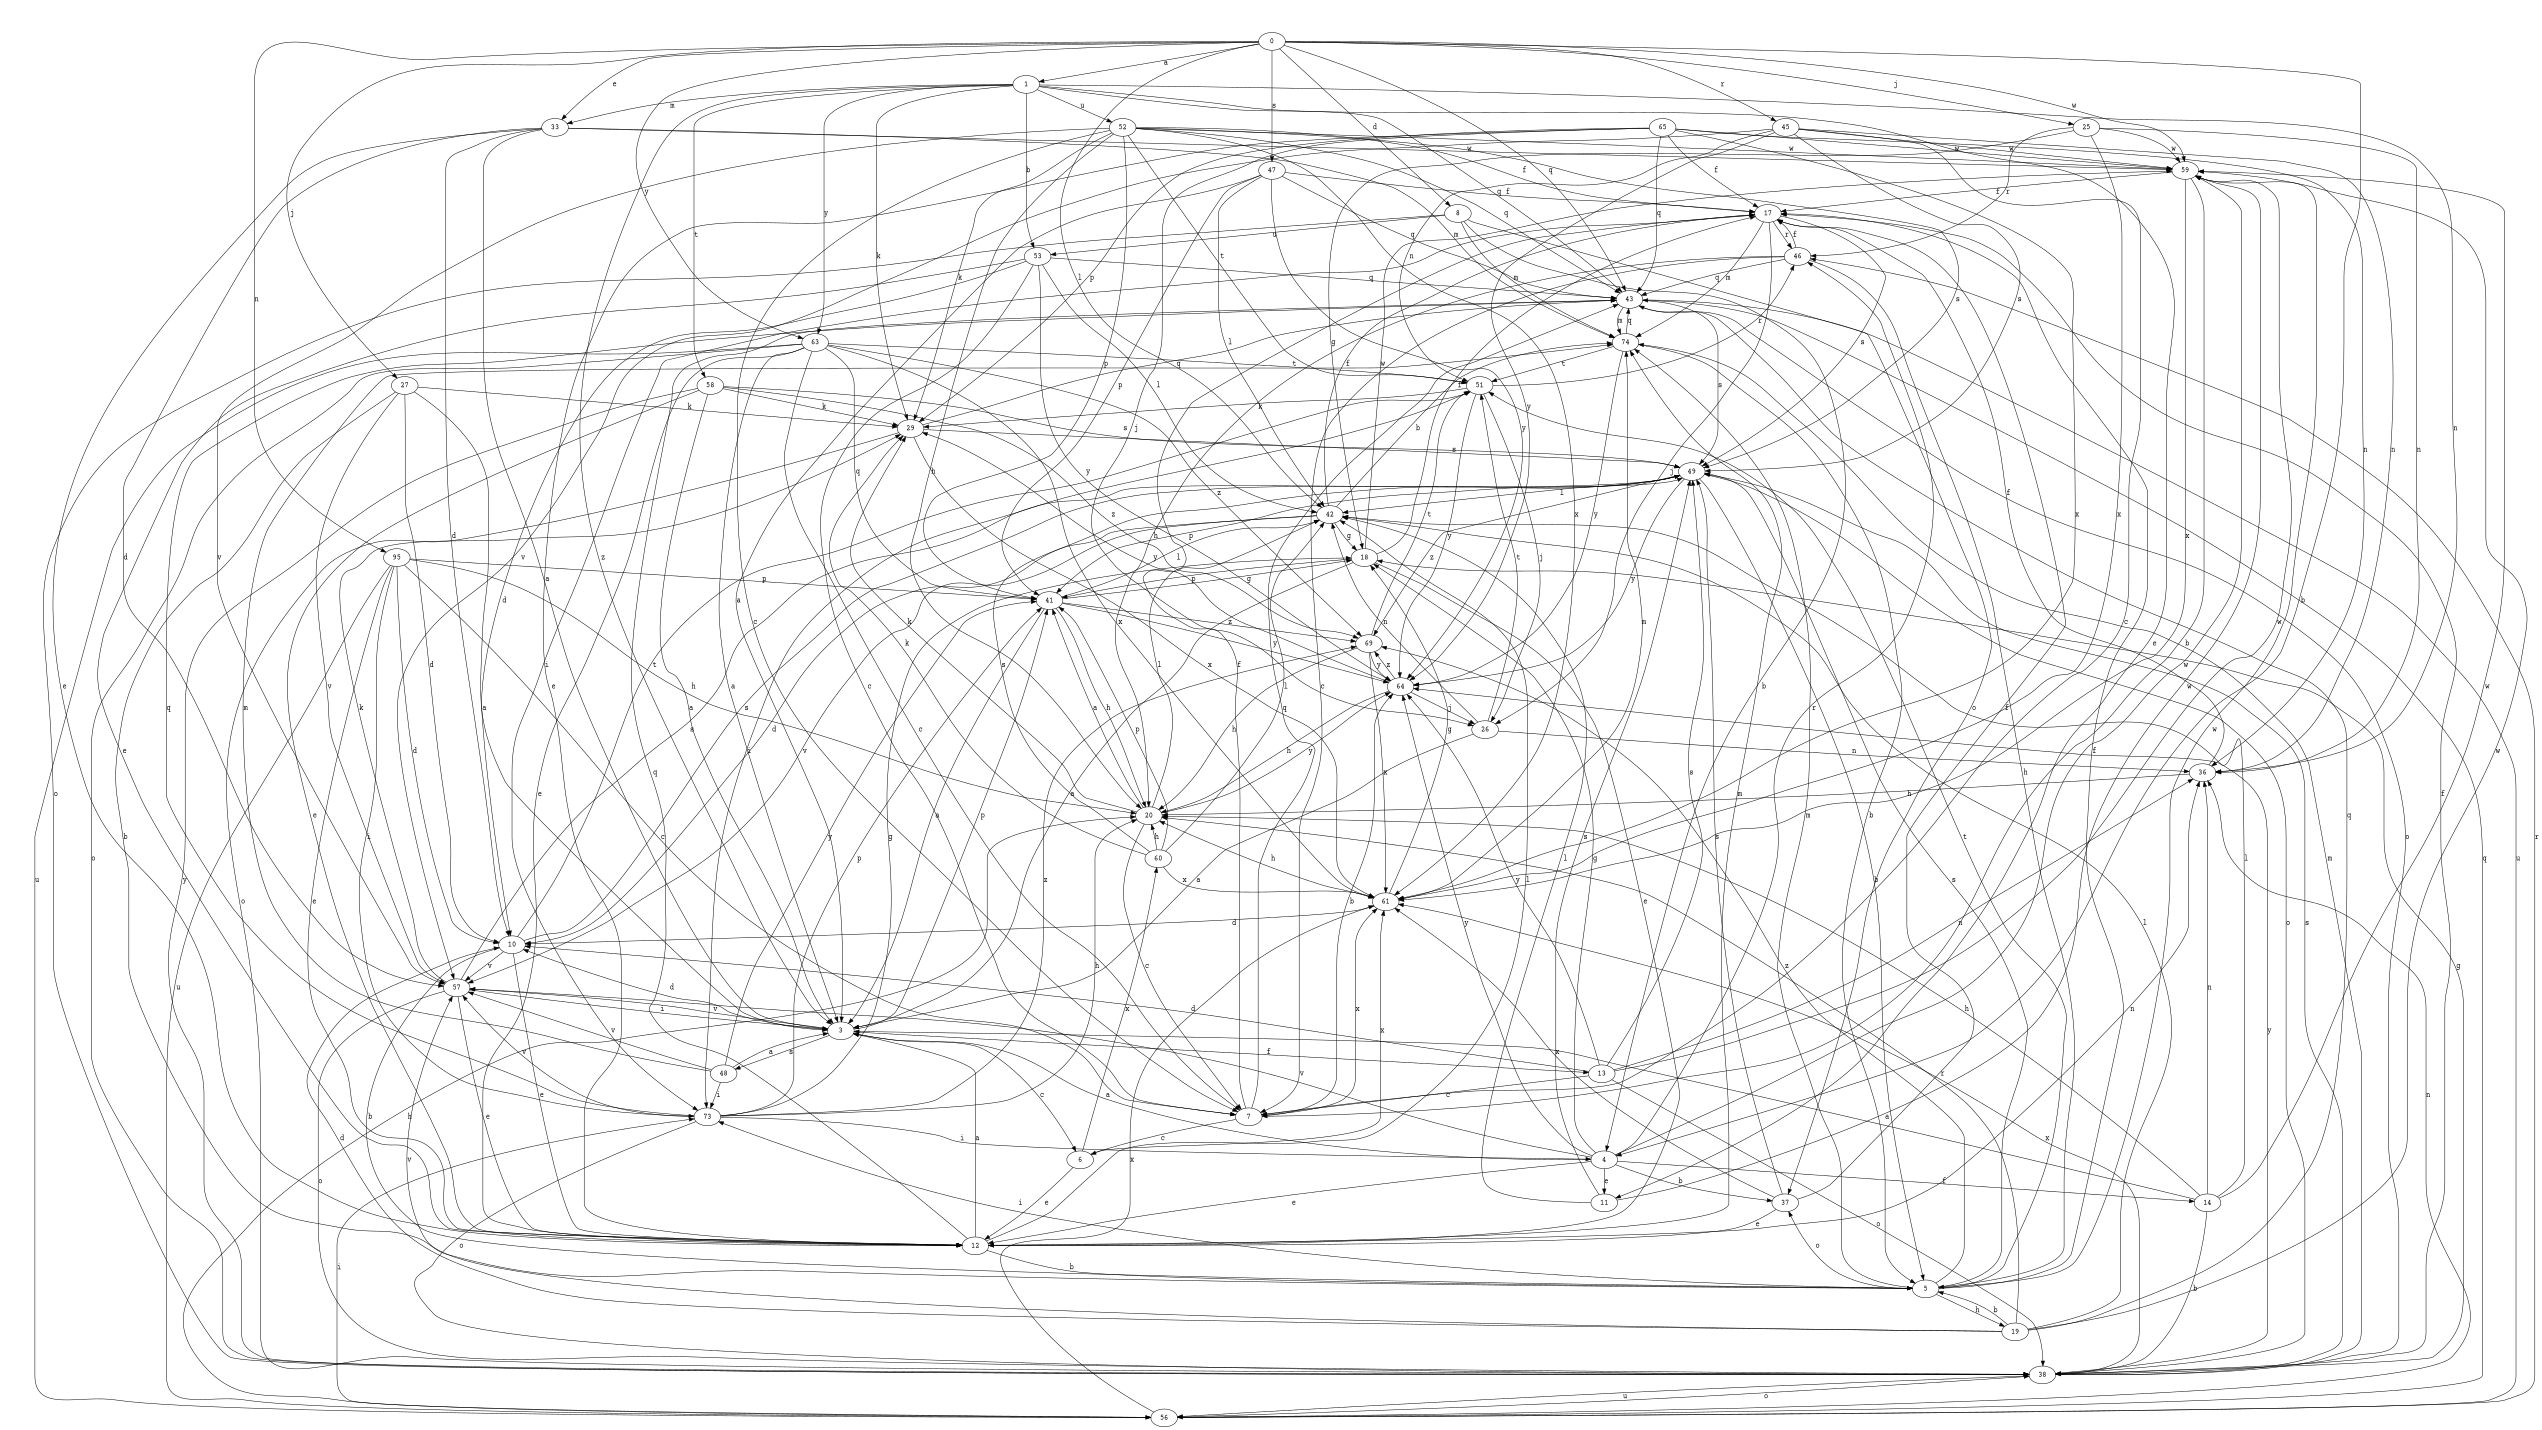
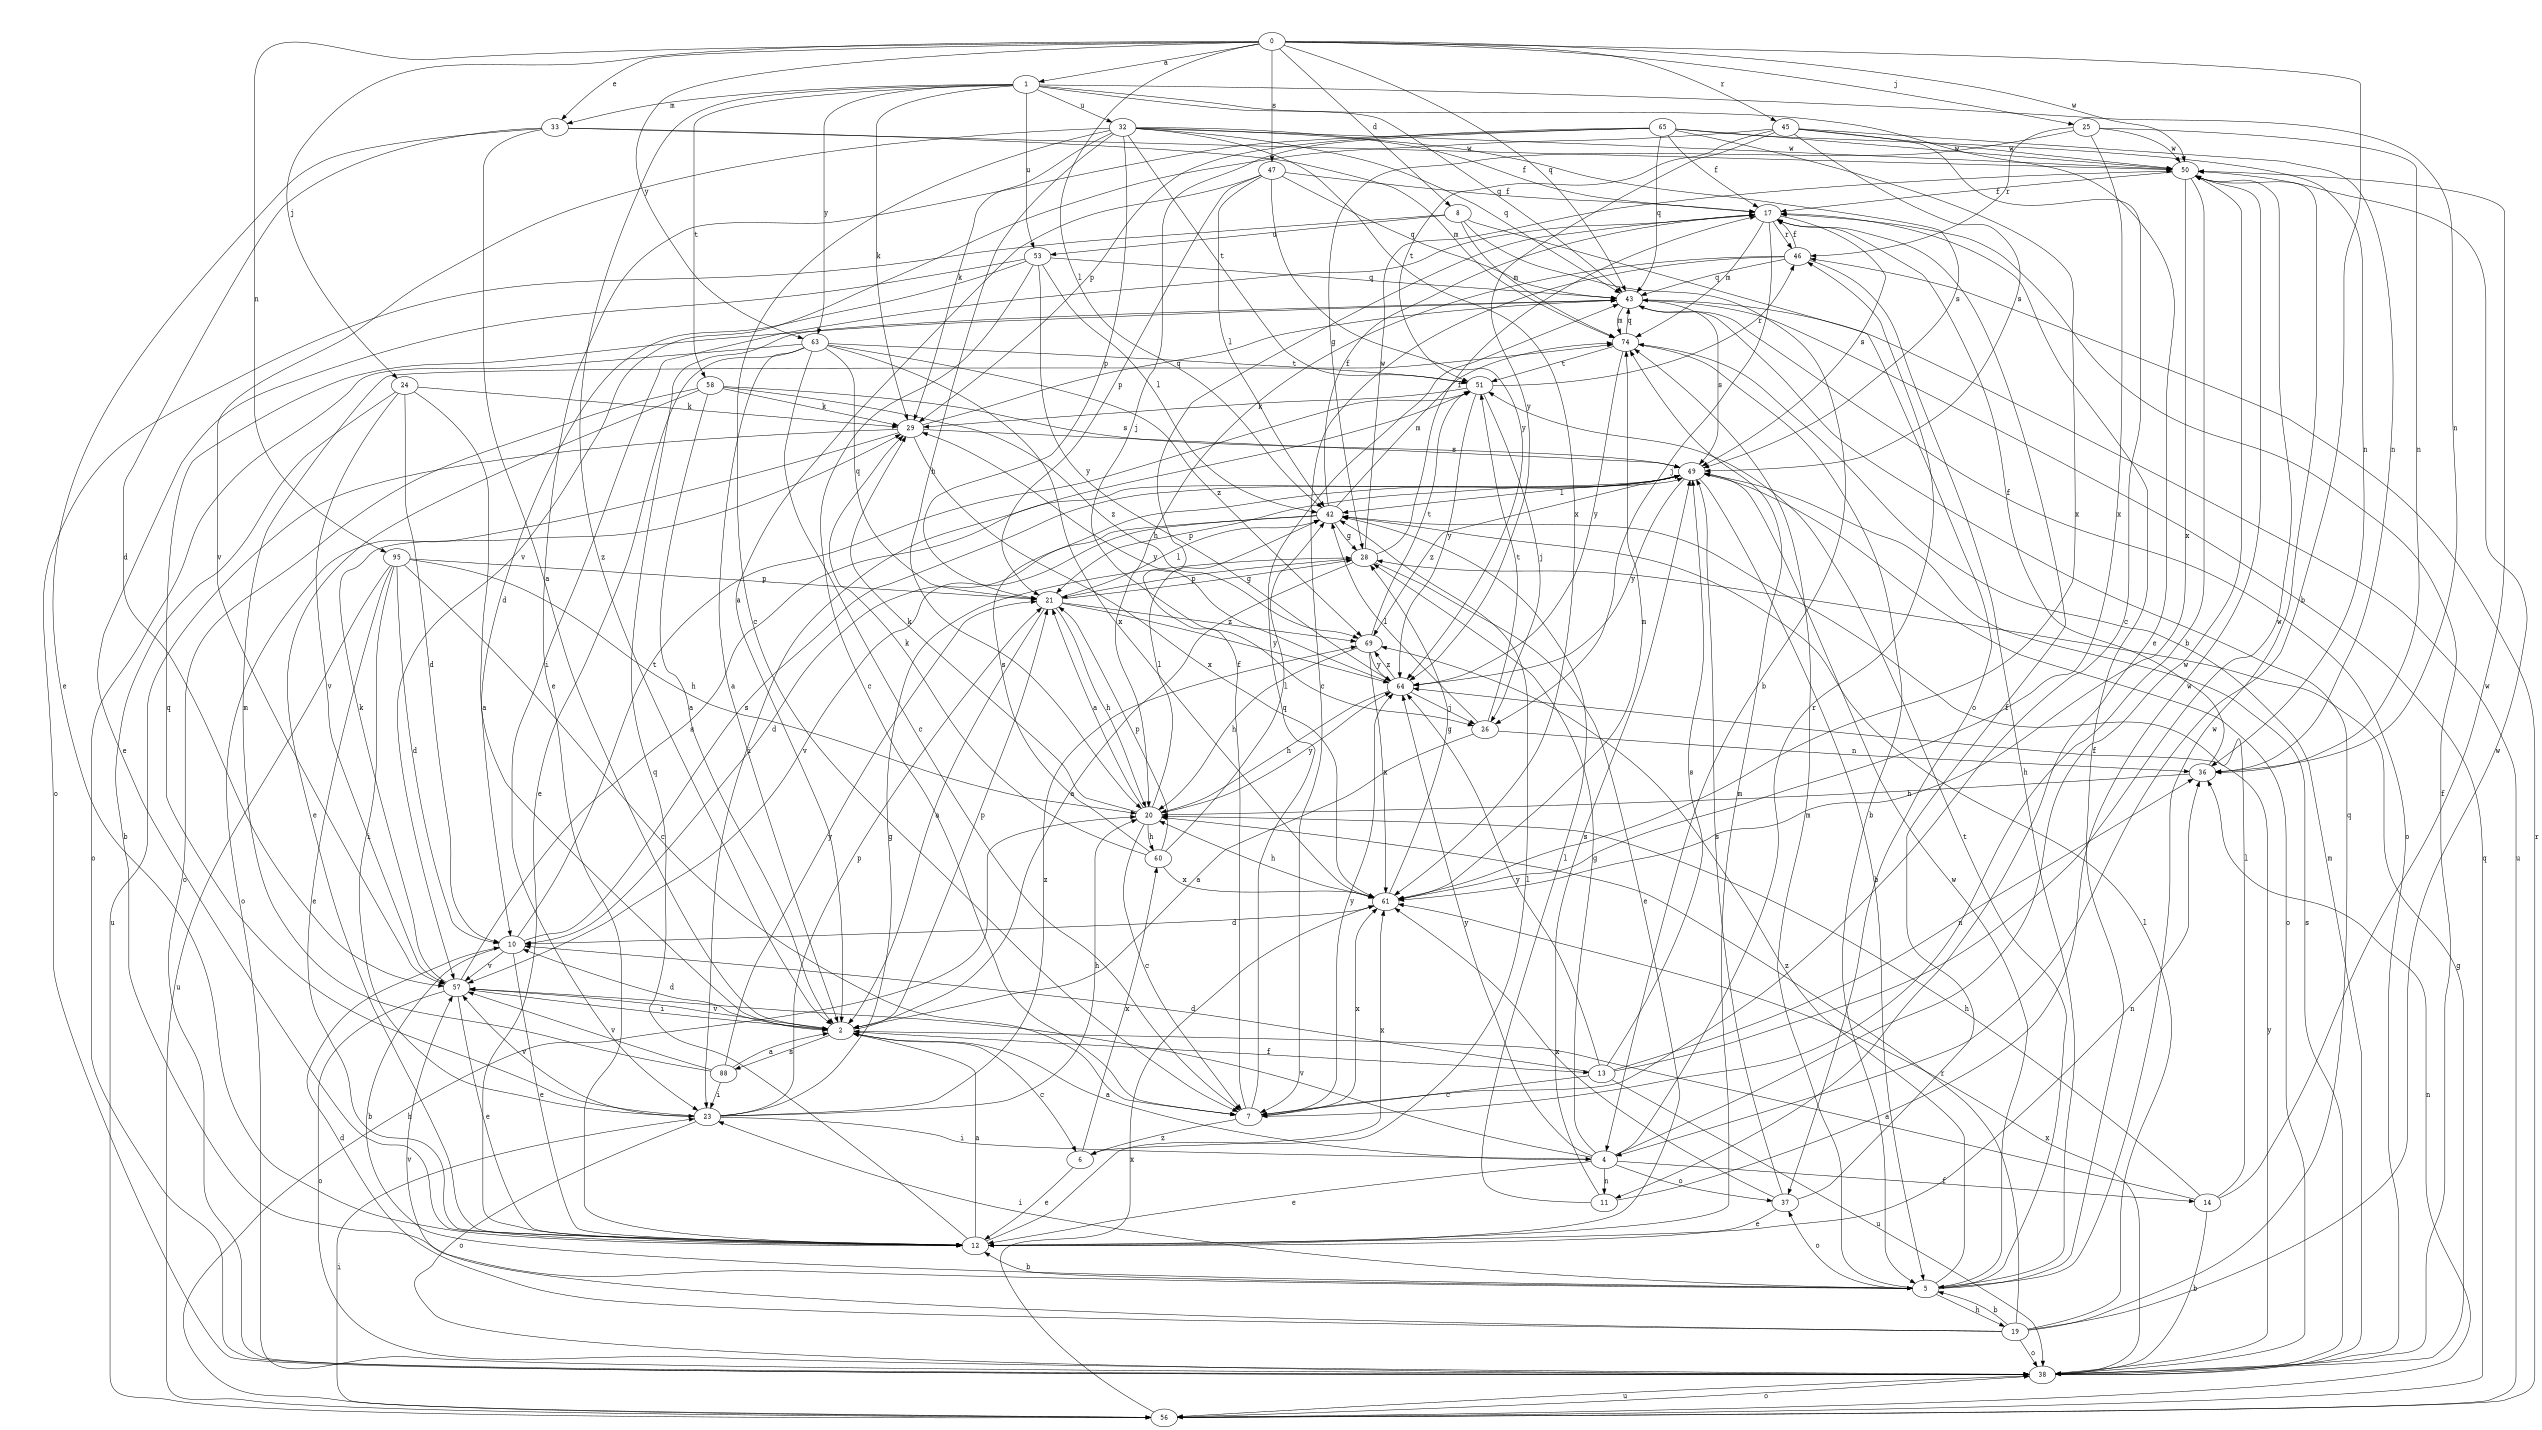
node "52": label "52" -> "32"
edge "1" -> "53": label "b" -> "u"
node "59": label "59" -> "50"
edge "45" -> "51": label "n" -> "t"
node "27": label "27" -> "24"
edge "42" -> "74": label "b" -> "m"
edge "33" -> "10": removed, label "d"
node "18": label "18" -> "28"
node "41": label "41" -> "21"
edge "26" -> "42": label "n" -> "l"
edge "60" -> "20": reversed
edge "58" -> "38": label "y" -> "o"
edge "5" -> "49": label "s" -> "w"
edge "7" -> "64": label "b" -> "y"
edge "14" -> "36": removed, label "n"
node "3": label "3" -> "2"
node "48": label "48" -> "88"
node "73": label "73" -> "23"
edge "63" -> "56": now "29" -> "56"
edge "7" -> "6": label "c" -> "z"
edge "4" -> "11": label "e" -> "n"
edge "4" -> "37": label "b" -> "o"
edge "13" -> "38": label "o" -> "u"
edge "12" -> "5": reversed
edge "19" -> "38": added, label "o"
